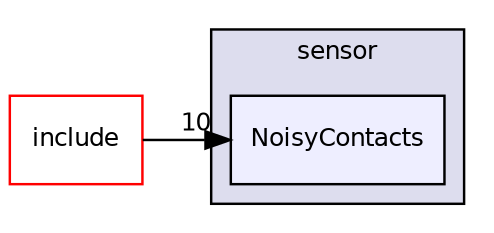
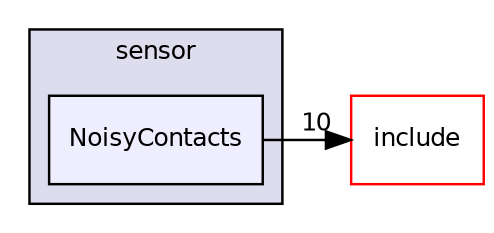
edge "include" -> "NoisyContacts": reversed
